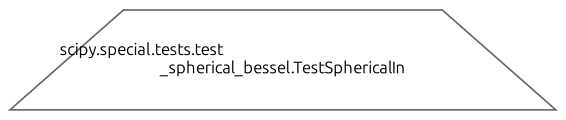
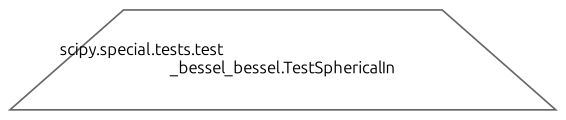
node "scipy.special.tests.test _spherical_bessel.TestSphericalIn": label "scipy.special.tests.test _spherical_bessel.TestSphericalIn" -> "scipy.special.tests.test _bessel_bessel.TestSphericalIn"
